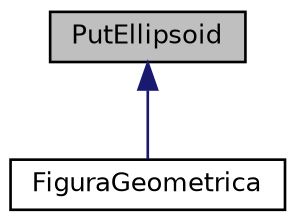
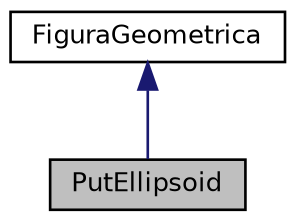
edge "FiguraGeometrica" -> "PutEllipsoid": reversed
